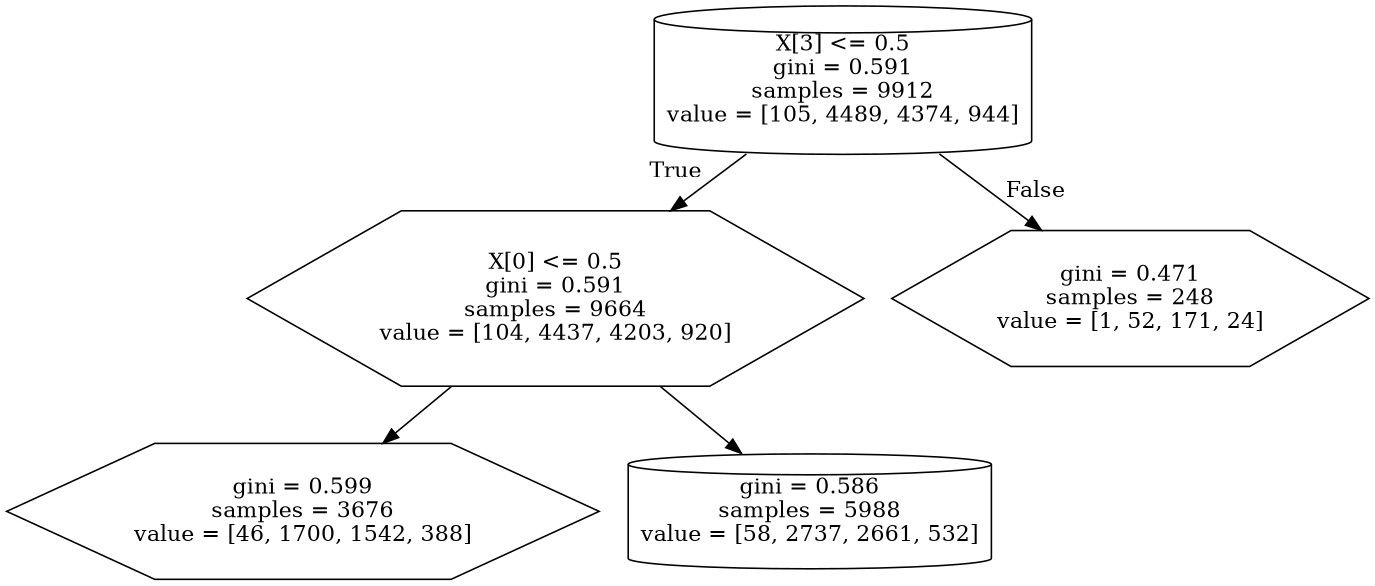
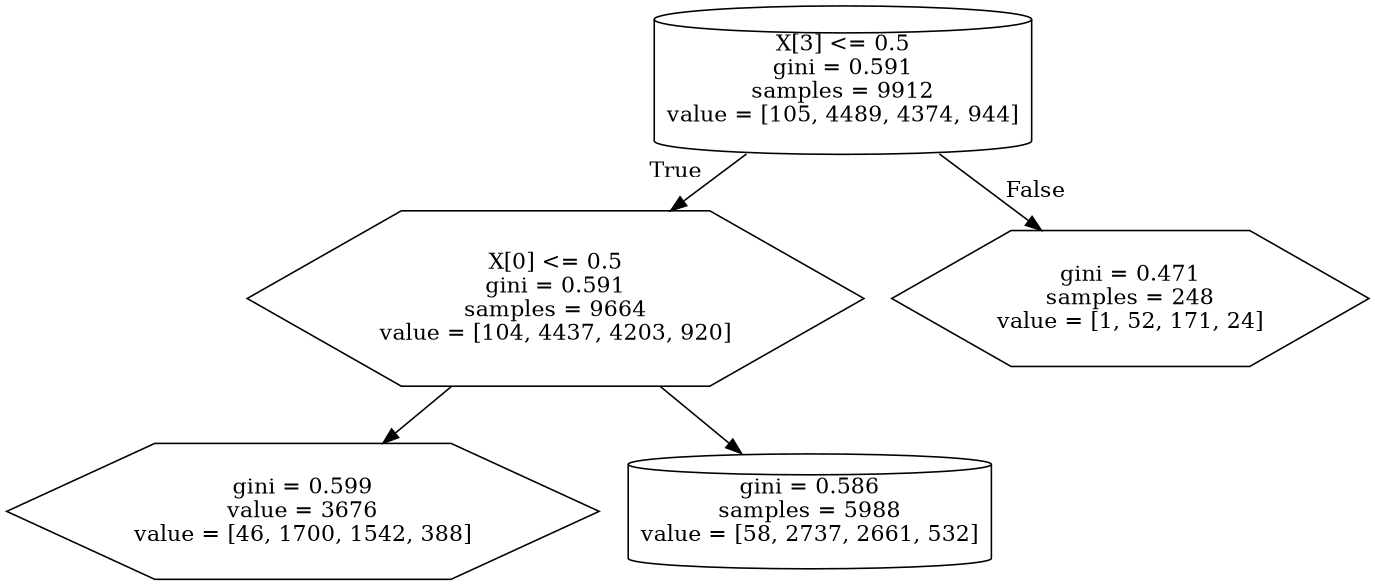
node "gini = 0.599 samples = 3676 value = [46, 1700, 1542, 388]": label "gini = 0.599 samples = 3676 value = [46, 1700, 1542, 388]" -> "gini = 0.599 value = 3676 value = [46, 1700, 1542, 388]"
